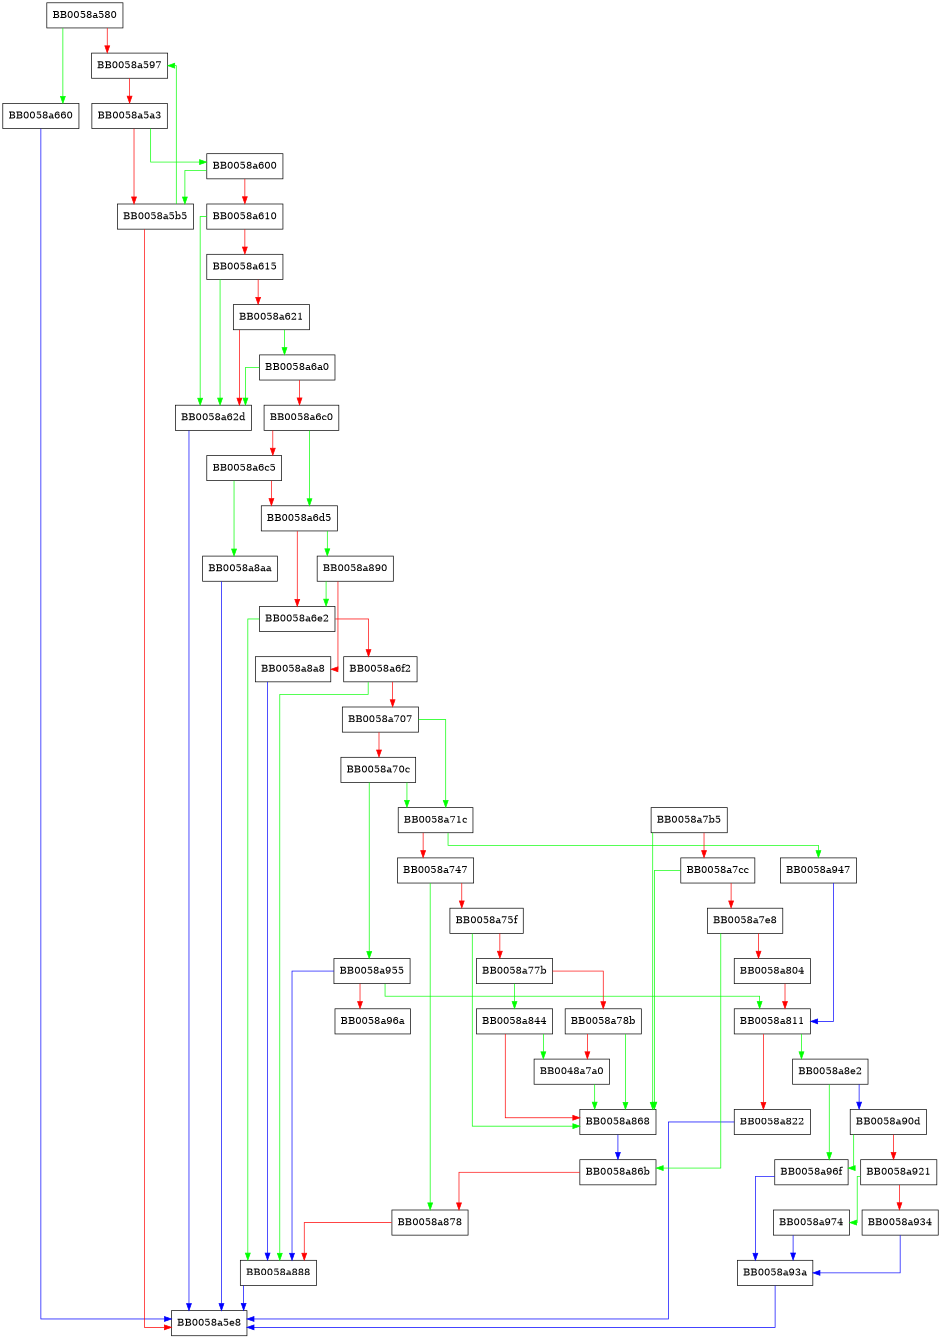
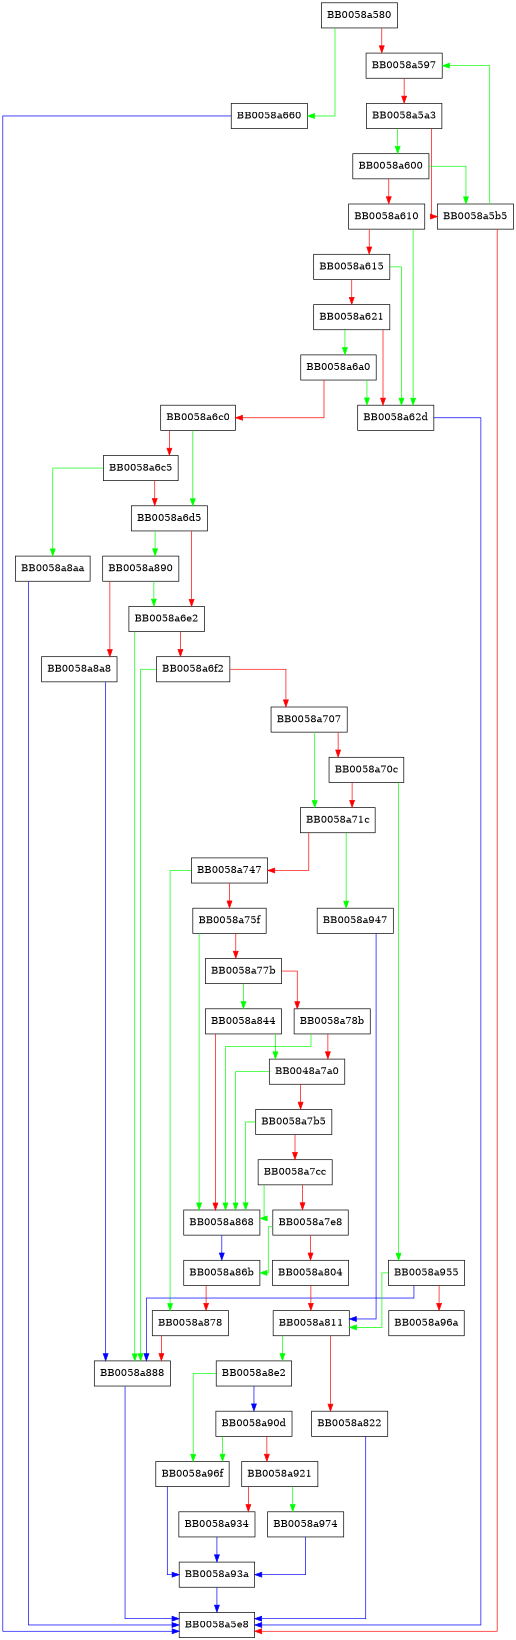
edge "BB0058a70c" -> "BB0058a71c": color green -> red
edge "BB0048a7a0" -> "BB0058a7b5": added
